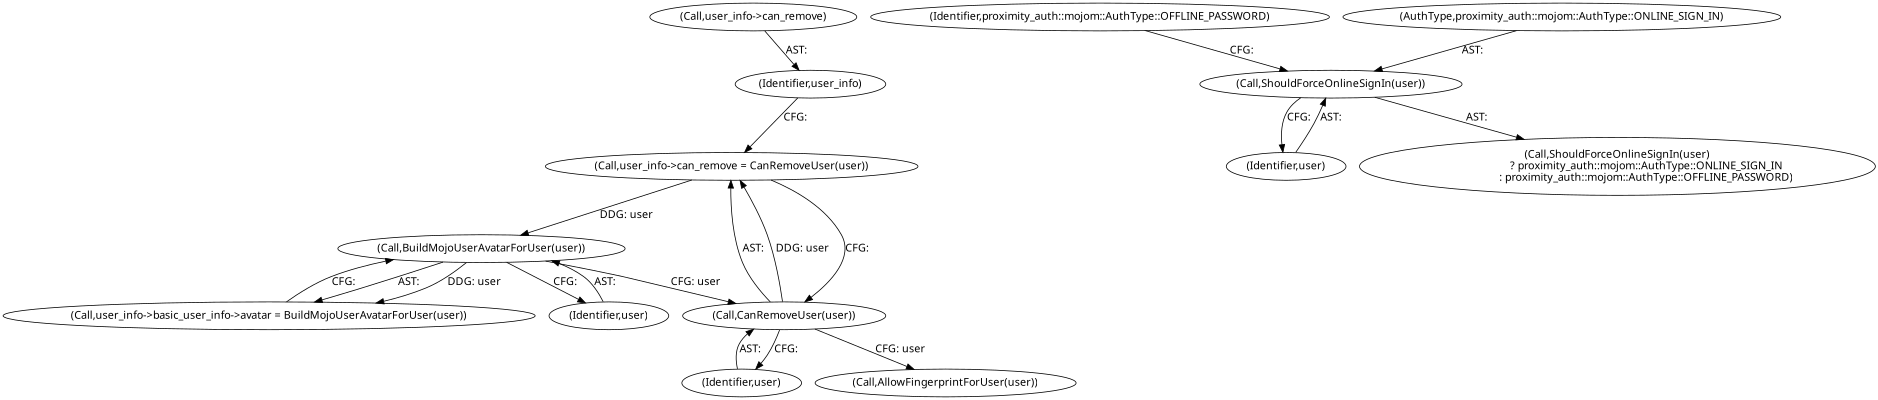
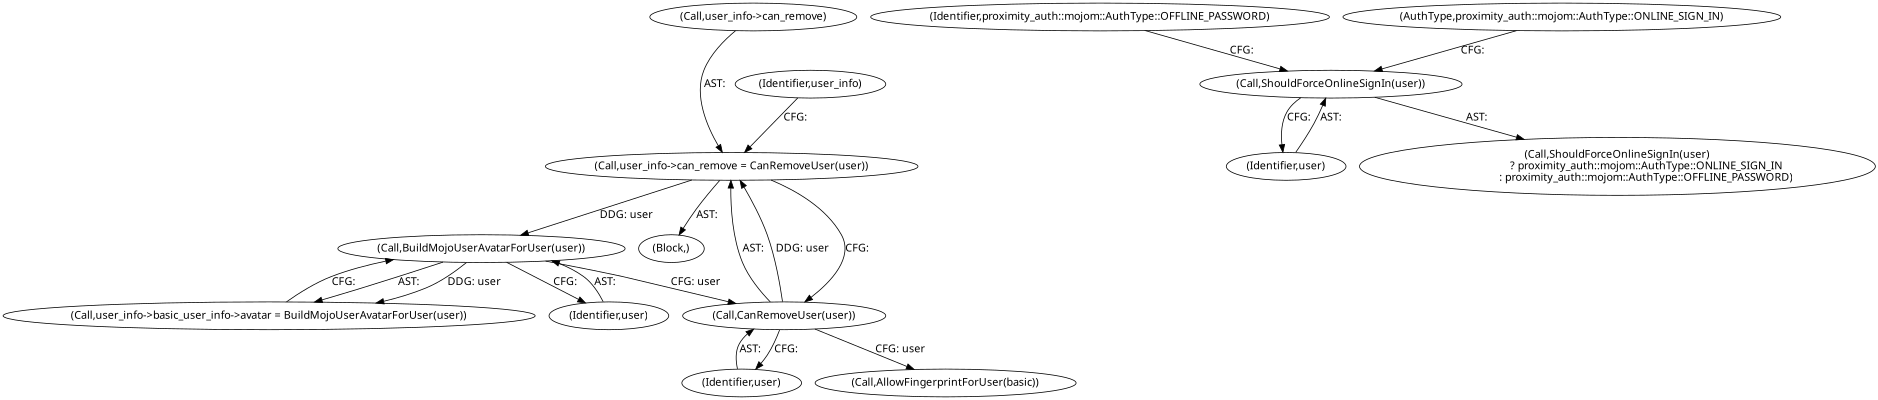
edge "(Call,user_info->can_remove)" -> "(Identifier,user_info)": now "(Call,user_info->can_remove)" -> "(Call,user_info->can_remove = CanRemoveUser(user))"
edge "(AuthType,proximity_auth::mojom::AuthType::ONLINE_SIGN_IN)" -> "(Call,ShouldForceOnlineSignIn(user))": label "AST: " -> "CFG: "
node "(Block,)": added
node "(Call,AllowFingerprintForUser(user))": label "(Call,AllowFingerprintForUser(user))" -> "(Call,AllowFingerprintForUser(basic))"
